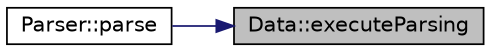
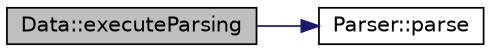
edge "Parser::parse" -> "Data::executeParsing": reversed
